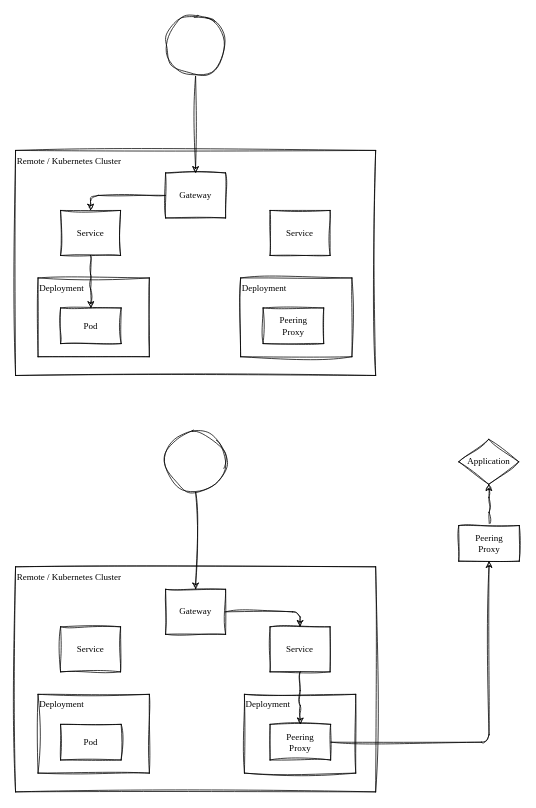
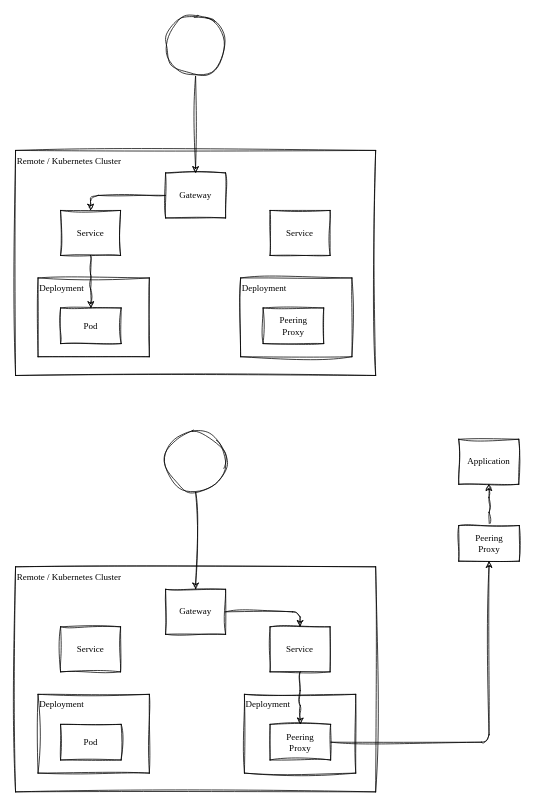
node "Application": shape diamond -> rectangle
